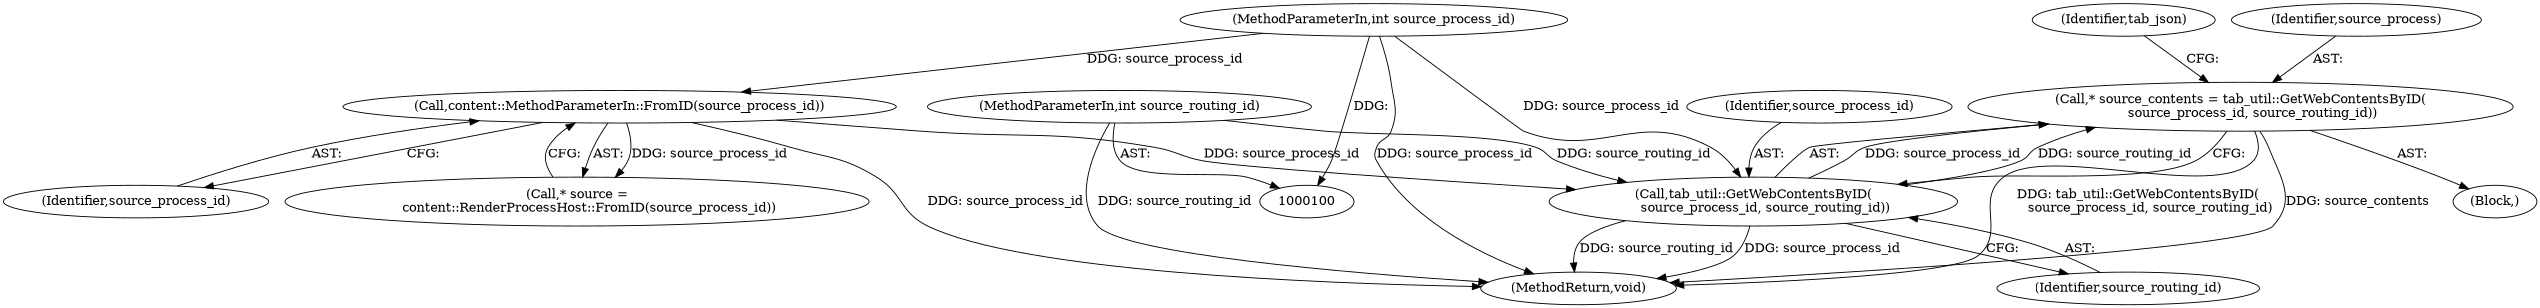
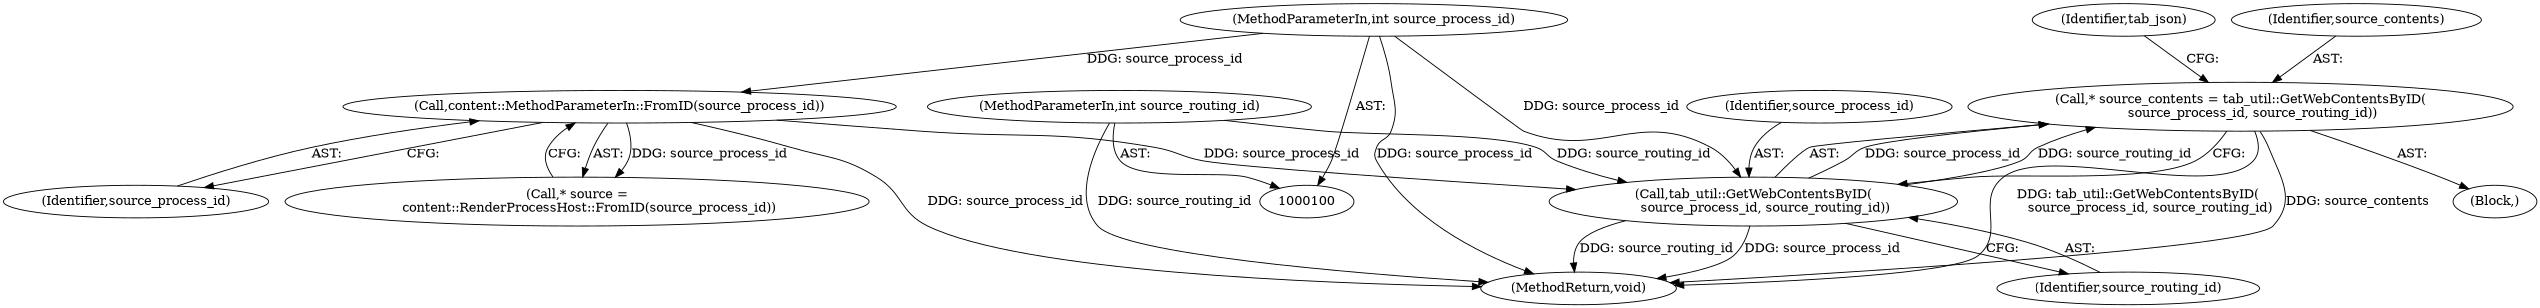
node "(Identifier,source_process)": label "(Identifier,source_process)" -> "(Identifier,source_contents)"
edge "(MethodParameterIn,int source_process_id)" -> "1000100": label "DDG: " -> "AST: "
